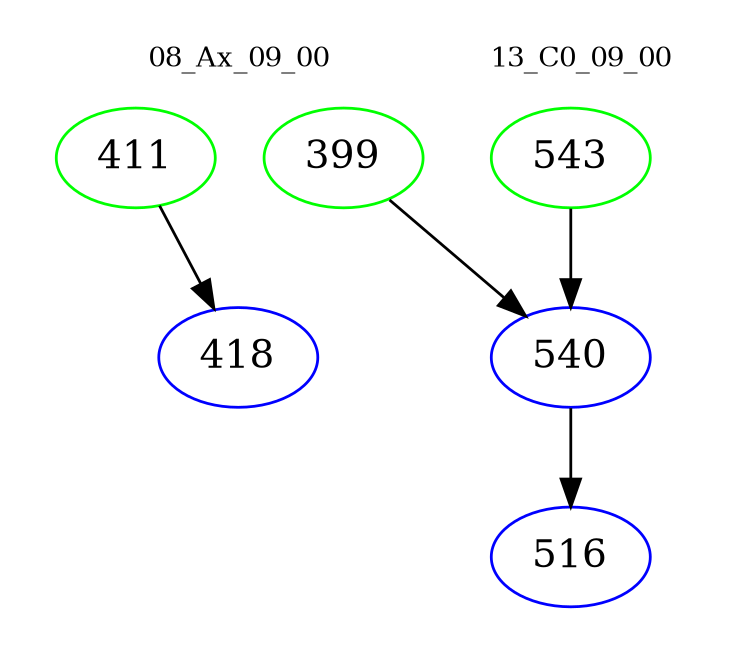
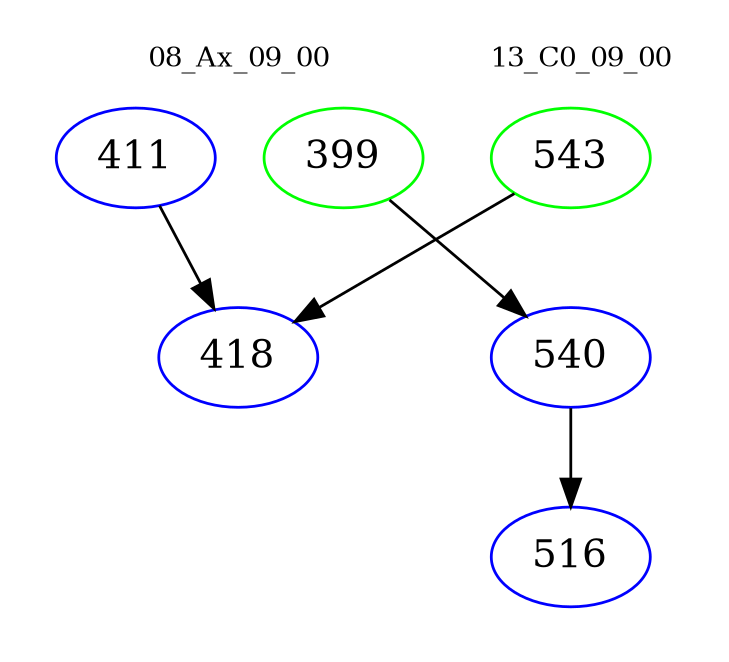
node "411": color green -> blue
edge "543" -> "540": now "543" -> "418"
